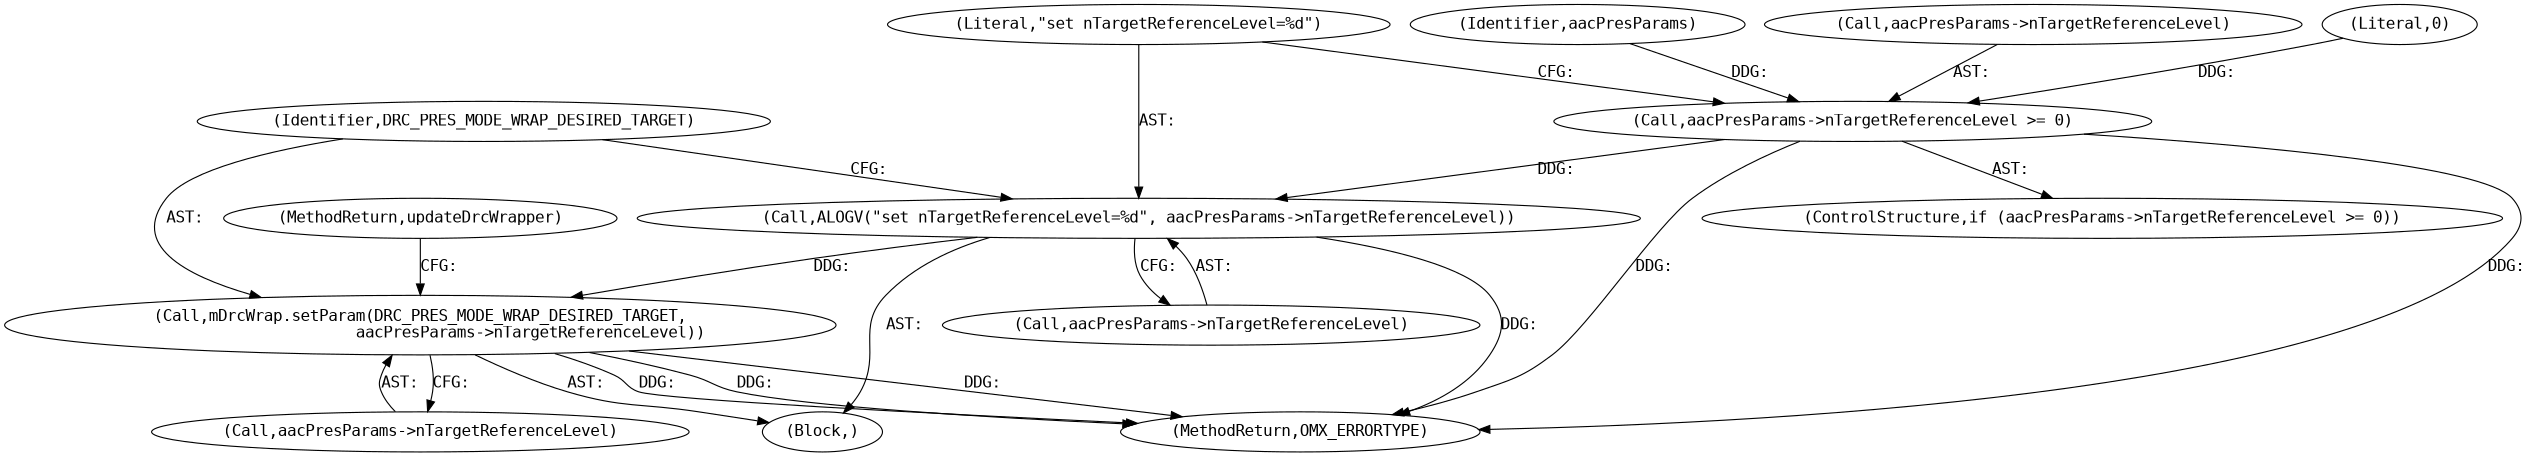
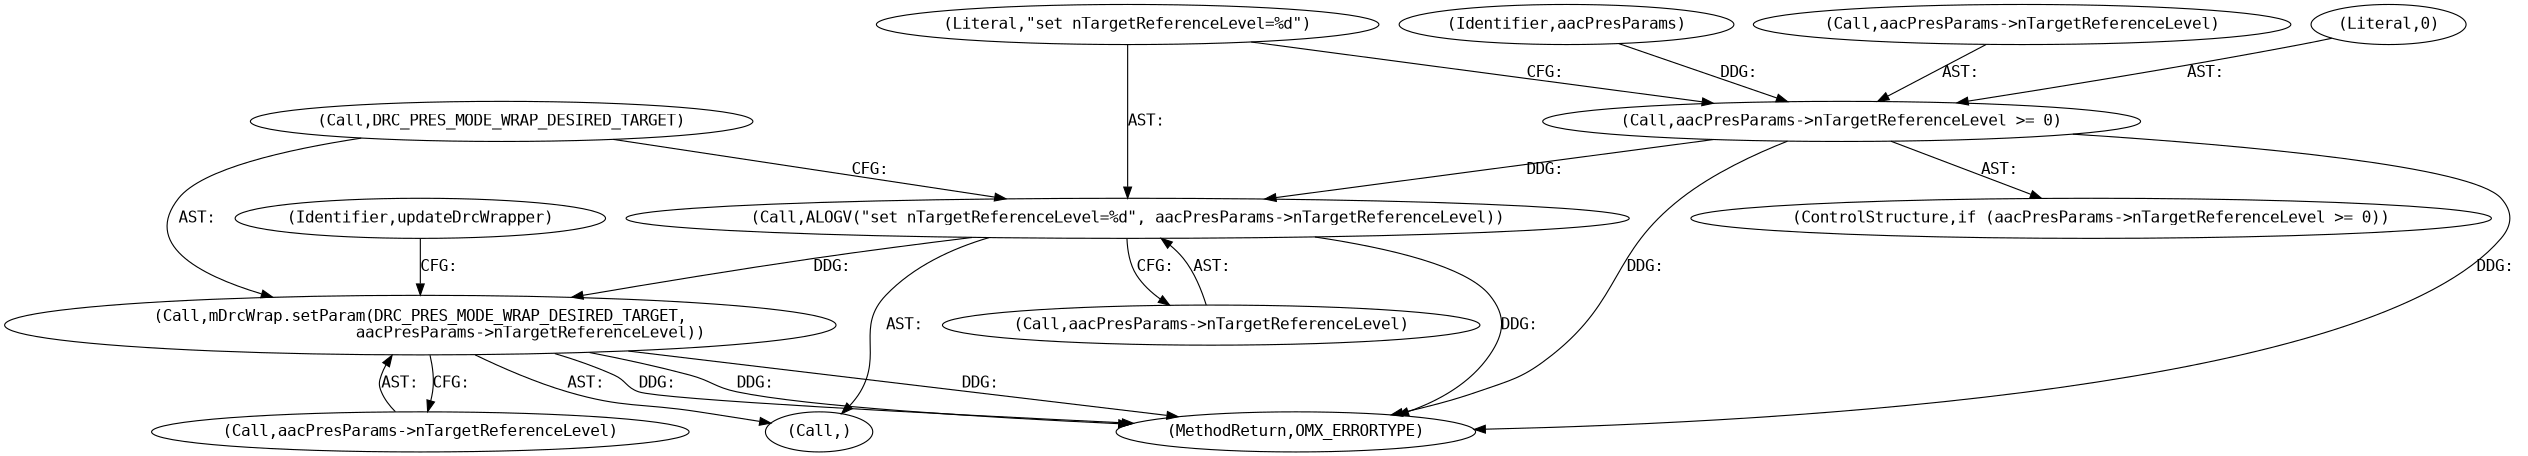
edge "(Literal,0)" -> "(Call,aacPresParams->nTargetReferenceLevel >= 0)": label "DDG: " -> "AST: "
node "(Identifier,DRC_PRES_MODE_WRAP_DESIRED_TARGET)": label "(Identifier,DRC_PRES_MODE_WRAP_DESIRED_TARGET)" -> "(Call,DRC_PRES_MODE_WRAP_DESIRED_TARGET)"
node "(MethodReturn,updateDrcWrapper)": label "(MethodReturn,updateDrcWrapper)" -> "(Identifier,updateDrcWrapper)"
node "(Block,)": label "(Block,)" -> "(Call,)"
